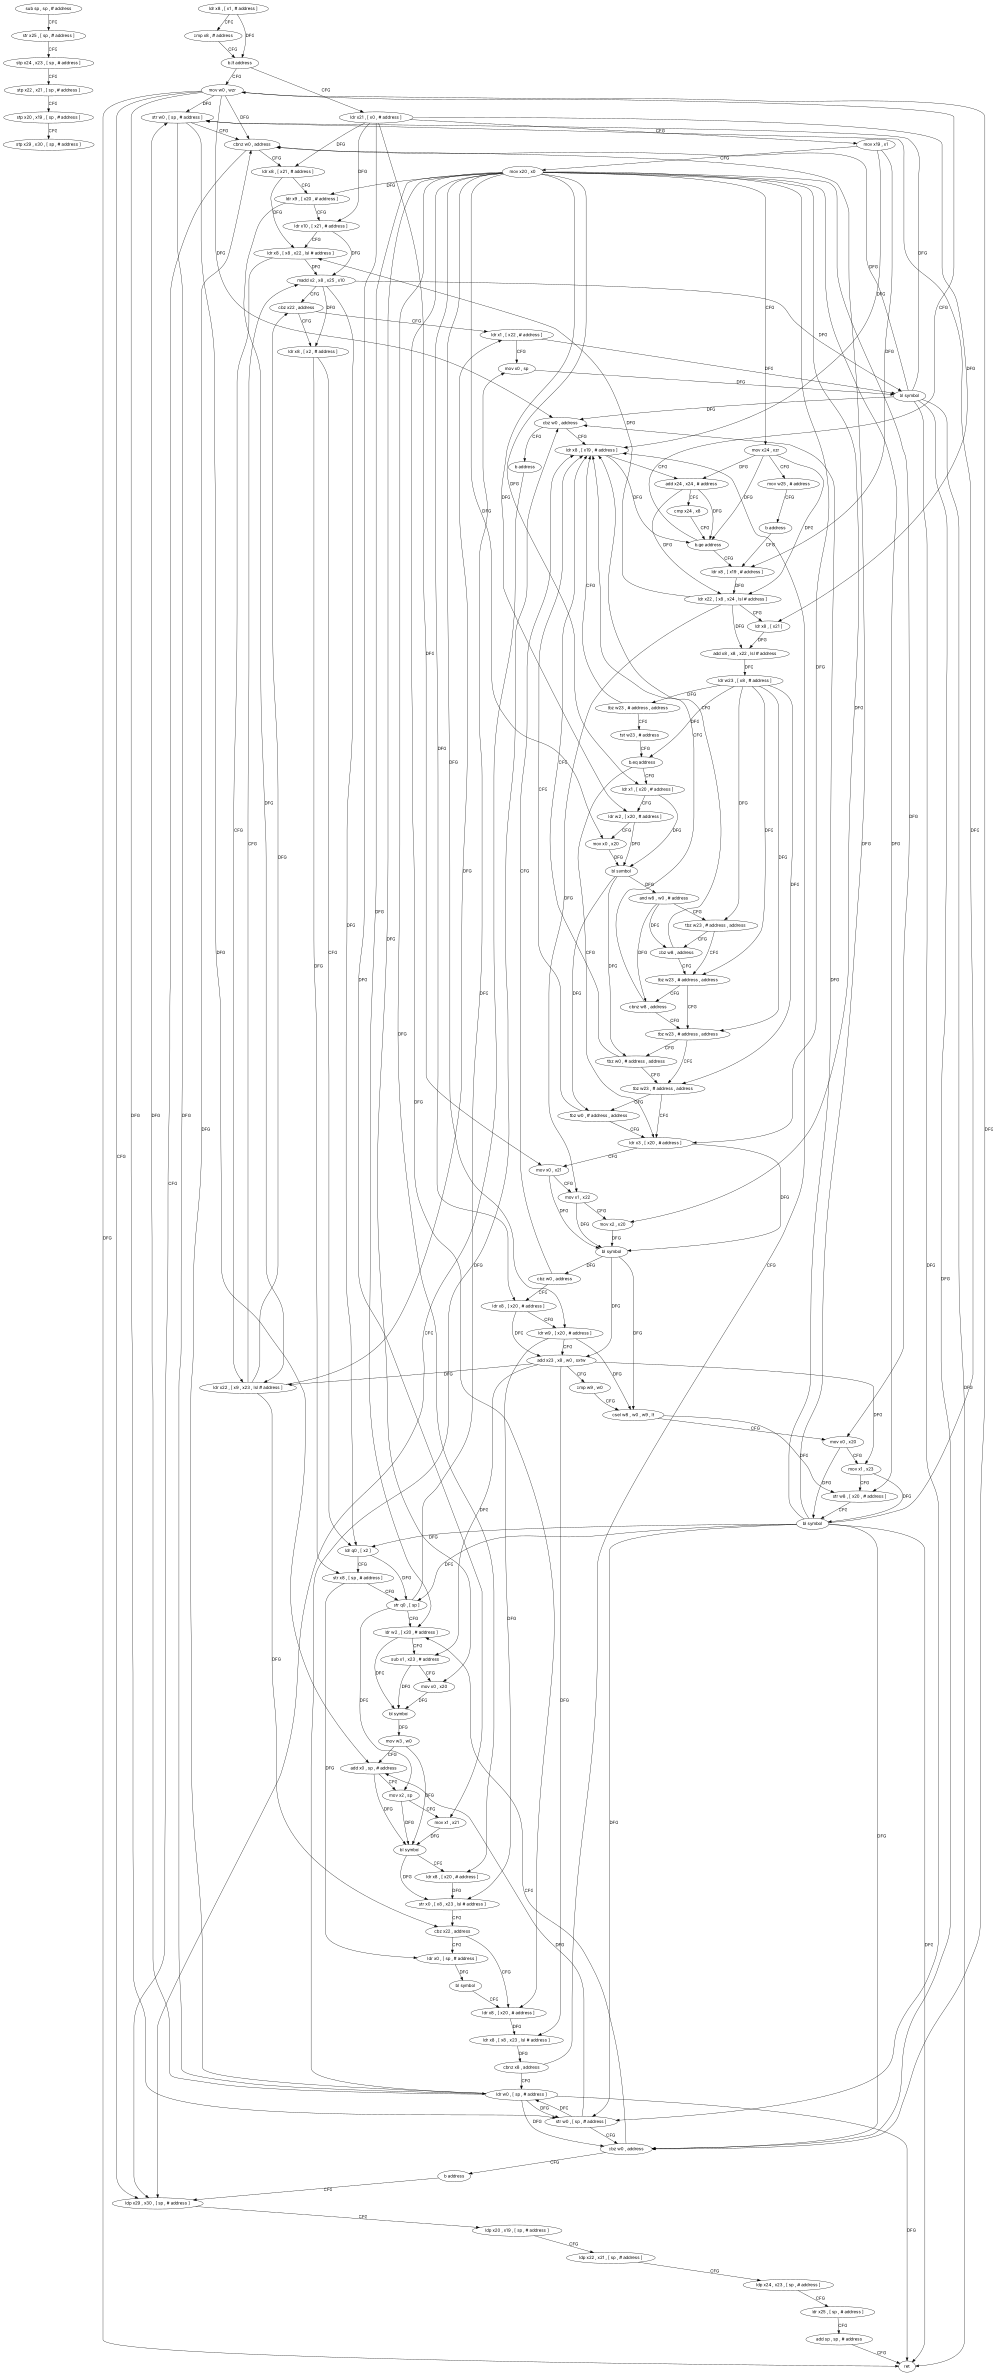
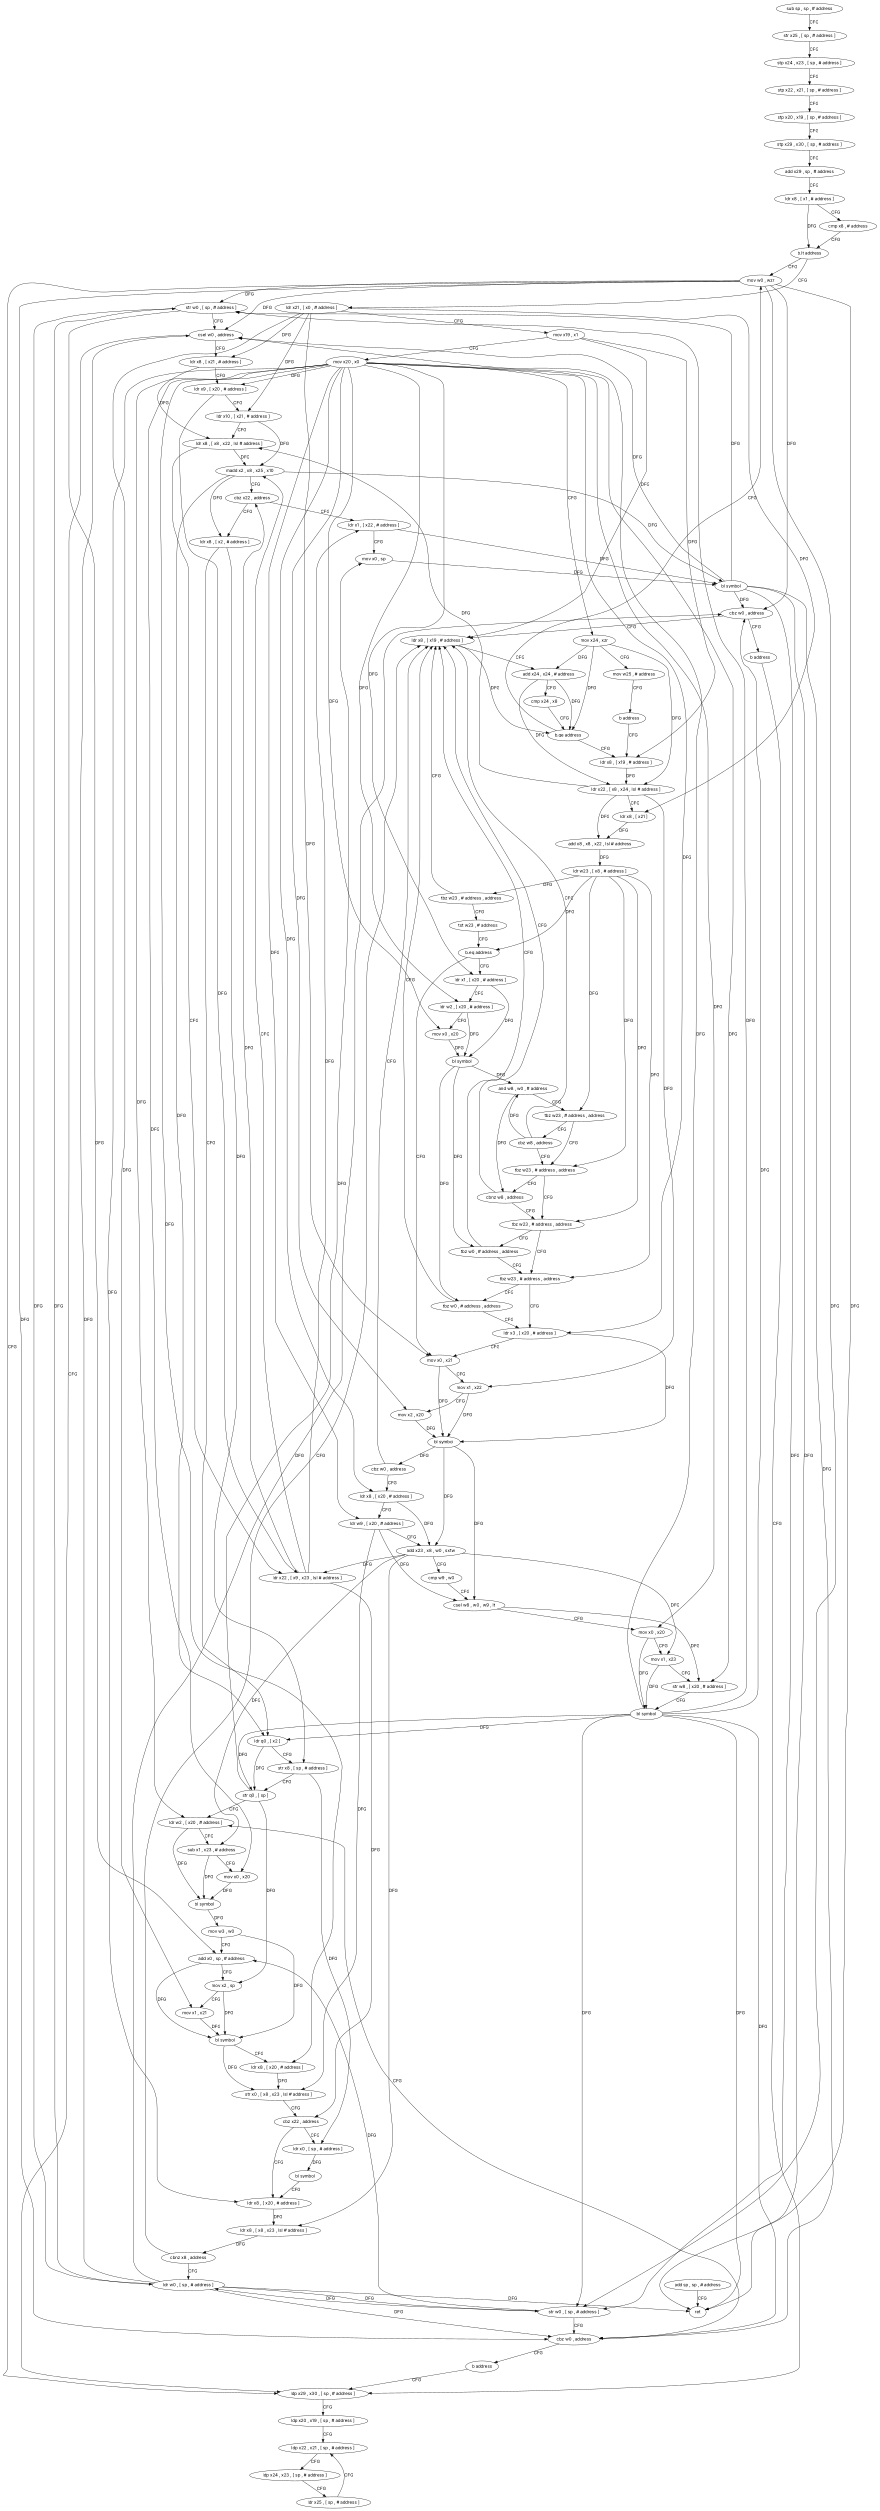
node "cbnz w0 , address": label "cbnz w0 , address" -> "csel w0 , address"
node "add x29 , sp , # address": added
edge "and w8 , w0 , # address" -> "cbz w8 , address": reversed
edge "b.eq address" -> "ldr x3 , [ x20 , # address ]": now "b.eq address" -> "mov x0 , x21"
edge "ldr x25 , [ sp , # address ]" -> "add sp , sp , # address": now "ldr x25 , [ sp , # address ]" -> "ldp x22 , x21 , [ sp , # address ]"
